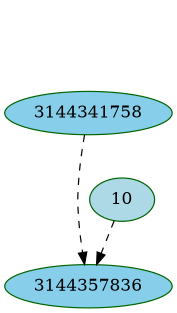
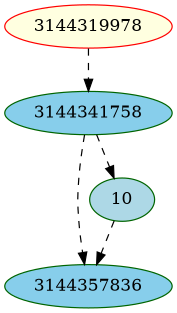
node "3144319978": added
edge "3144341758" -> "10": added
